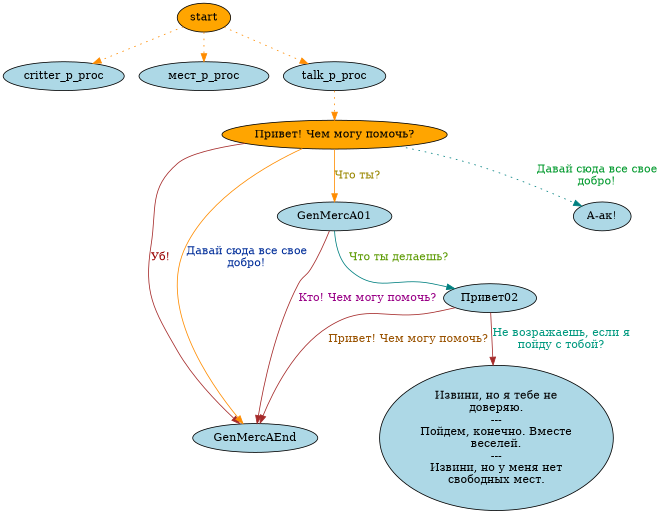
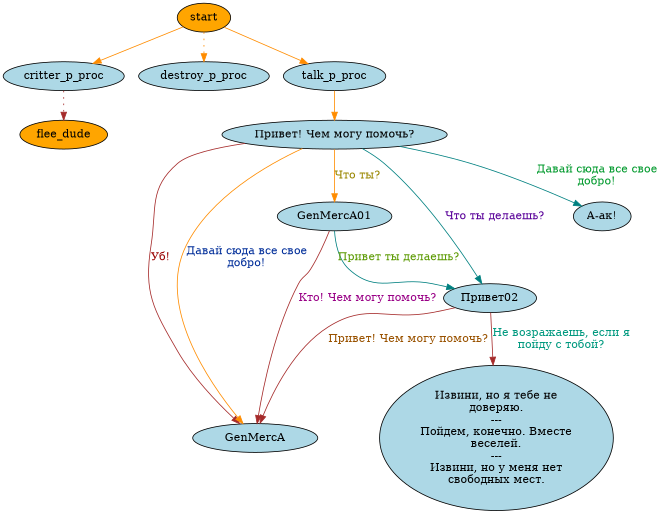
edge "start" -> "critter_p_proc": style dotted -> solid
edge "start" -> "talk_p_proc": style dotted -> solid
node "мест_p_proc": label "мест_p_proc" -> "destroy_p_proc"
edge "talk_p_proc" -> "Привет! Чем могу помочь?": style dotted -> solid
node "flee_dude": added
node "Привет! Чем могу помочь?": fillcolor orange -> lightblue
edge "Привет! Чем могу помочь?" -> "А-ак!": style dotted -> solid
edge "Привет! Чем могу помочь?" -> "Привет02": added, label "Что ты делаешь?"
edge "GenMercA01" -> "Привет02": label "Что ты делаешь?" -> "Привет ты делаешь?"
node "GenMercAEnd": label "GenMercAEnd" -> "GenMercA"
